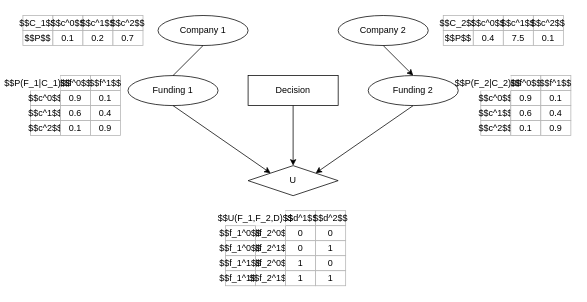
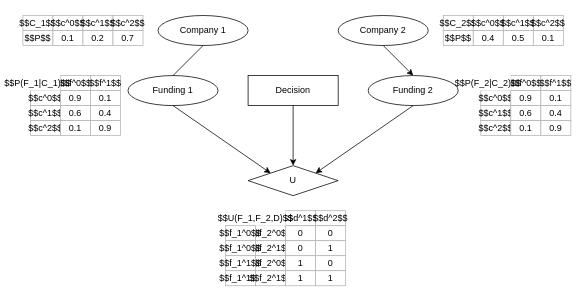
node "7.5": label "7.5" -> "0.5"
